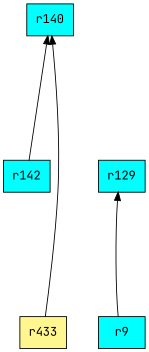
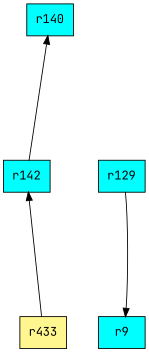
edge "r433" -> "r140": now "r433" -> "r142"
edge "r9" -> "r129": reversed
